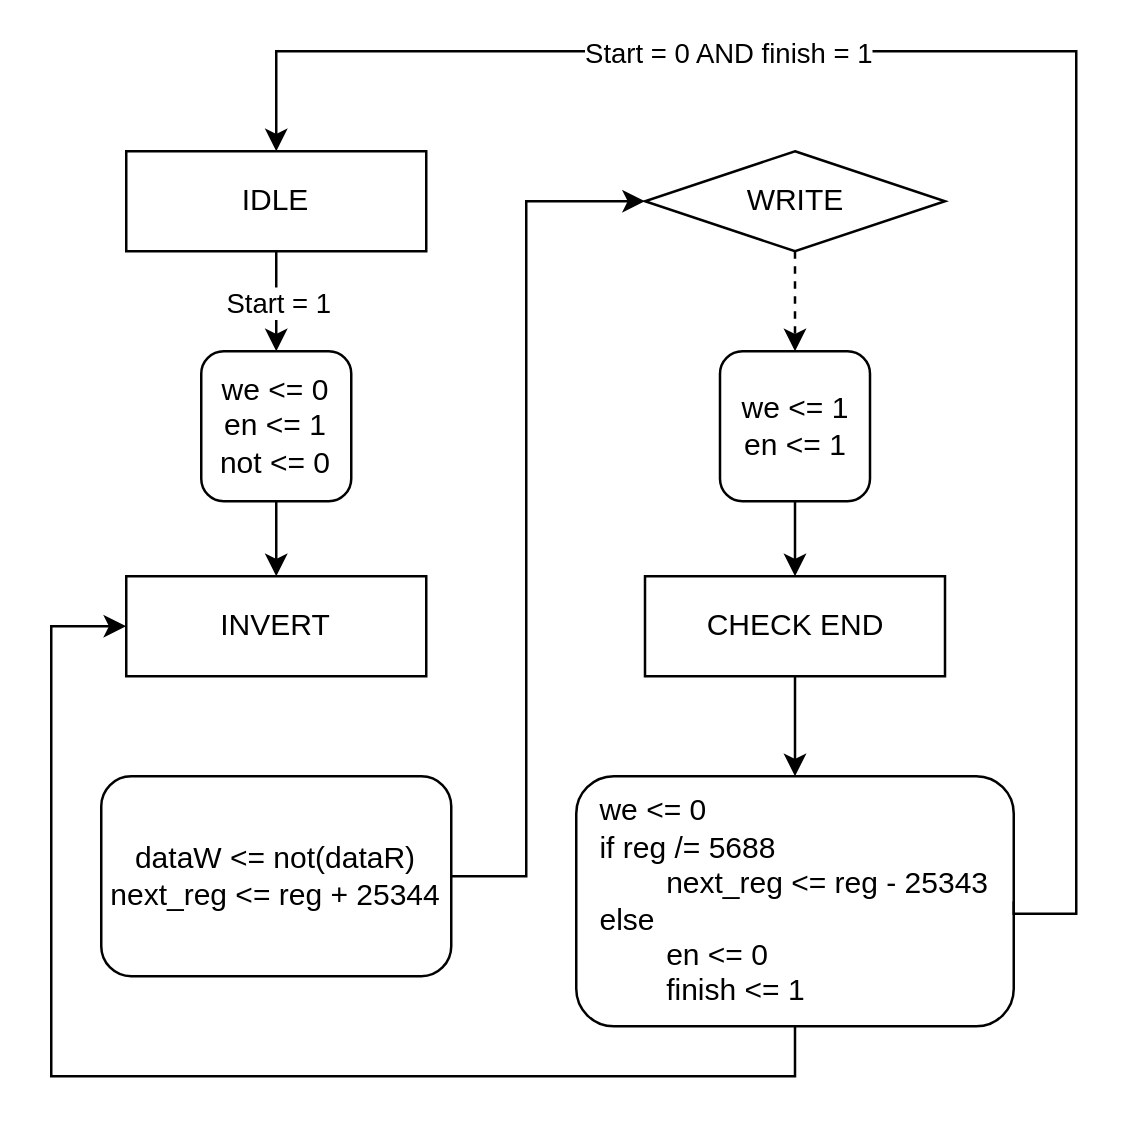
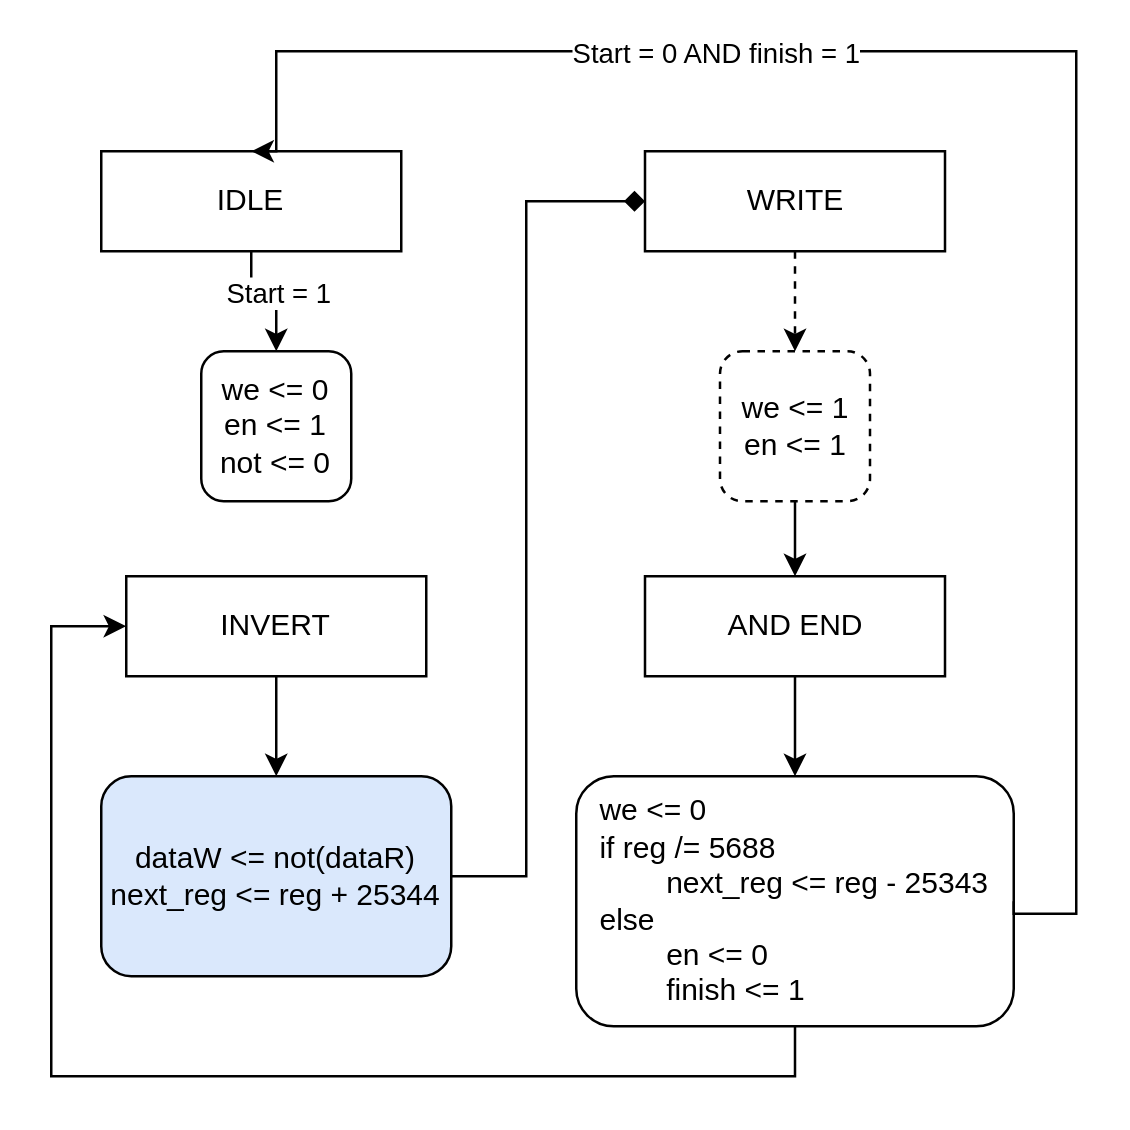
node "IDLE": moved (276, 201) -> (251, 201)
edge "dataW <= not(dataR) next_reg <= reg + 25344" -> "WRITE": arrowhead classic -> diamond
node "WRITE": shape diamond -> rectangle
node "we <= 1 en <= 1": style solid -> dashed
edge "we <= 0 en <= 1 not <= 0" -> "INVERT": removed
node "CHECK END": label "CHECK END" -> "AND END"
edge "INVERT" -> "dataW <= not(dataR) next_reg <= reg + 25344": added
node "dataW <= not(dataR) next_reg <= reg + 25344": fillcolor #ffffff -> #dae8fc
